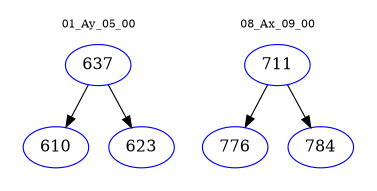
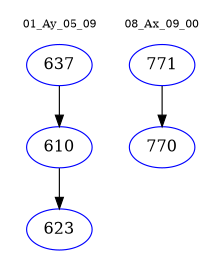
cluster "01_Ay_05_00": label "01_Ay_05_00" -> "01_Ay_05_09"
node "711": label "711" -> "771"
edge "637" -> "623": now "610" -> "623"
node "776": label "776" -> "770"
node "784": removed
